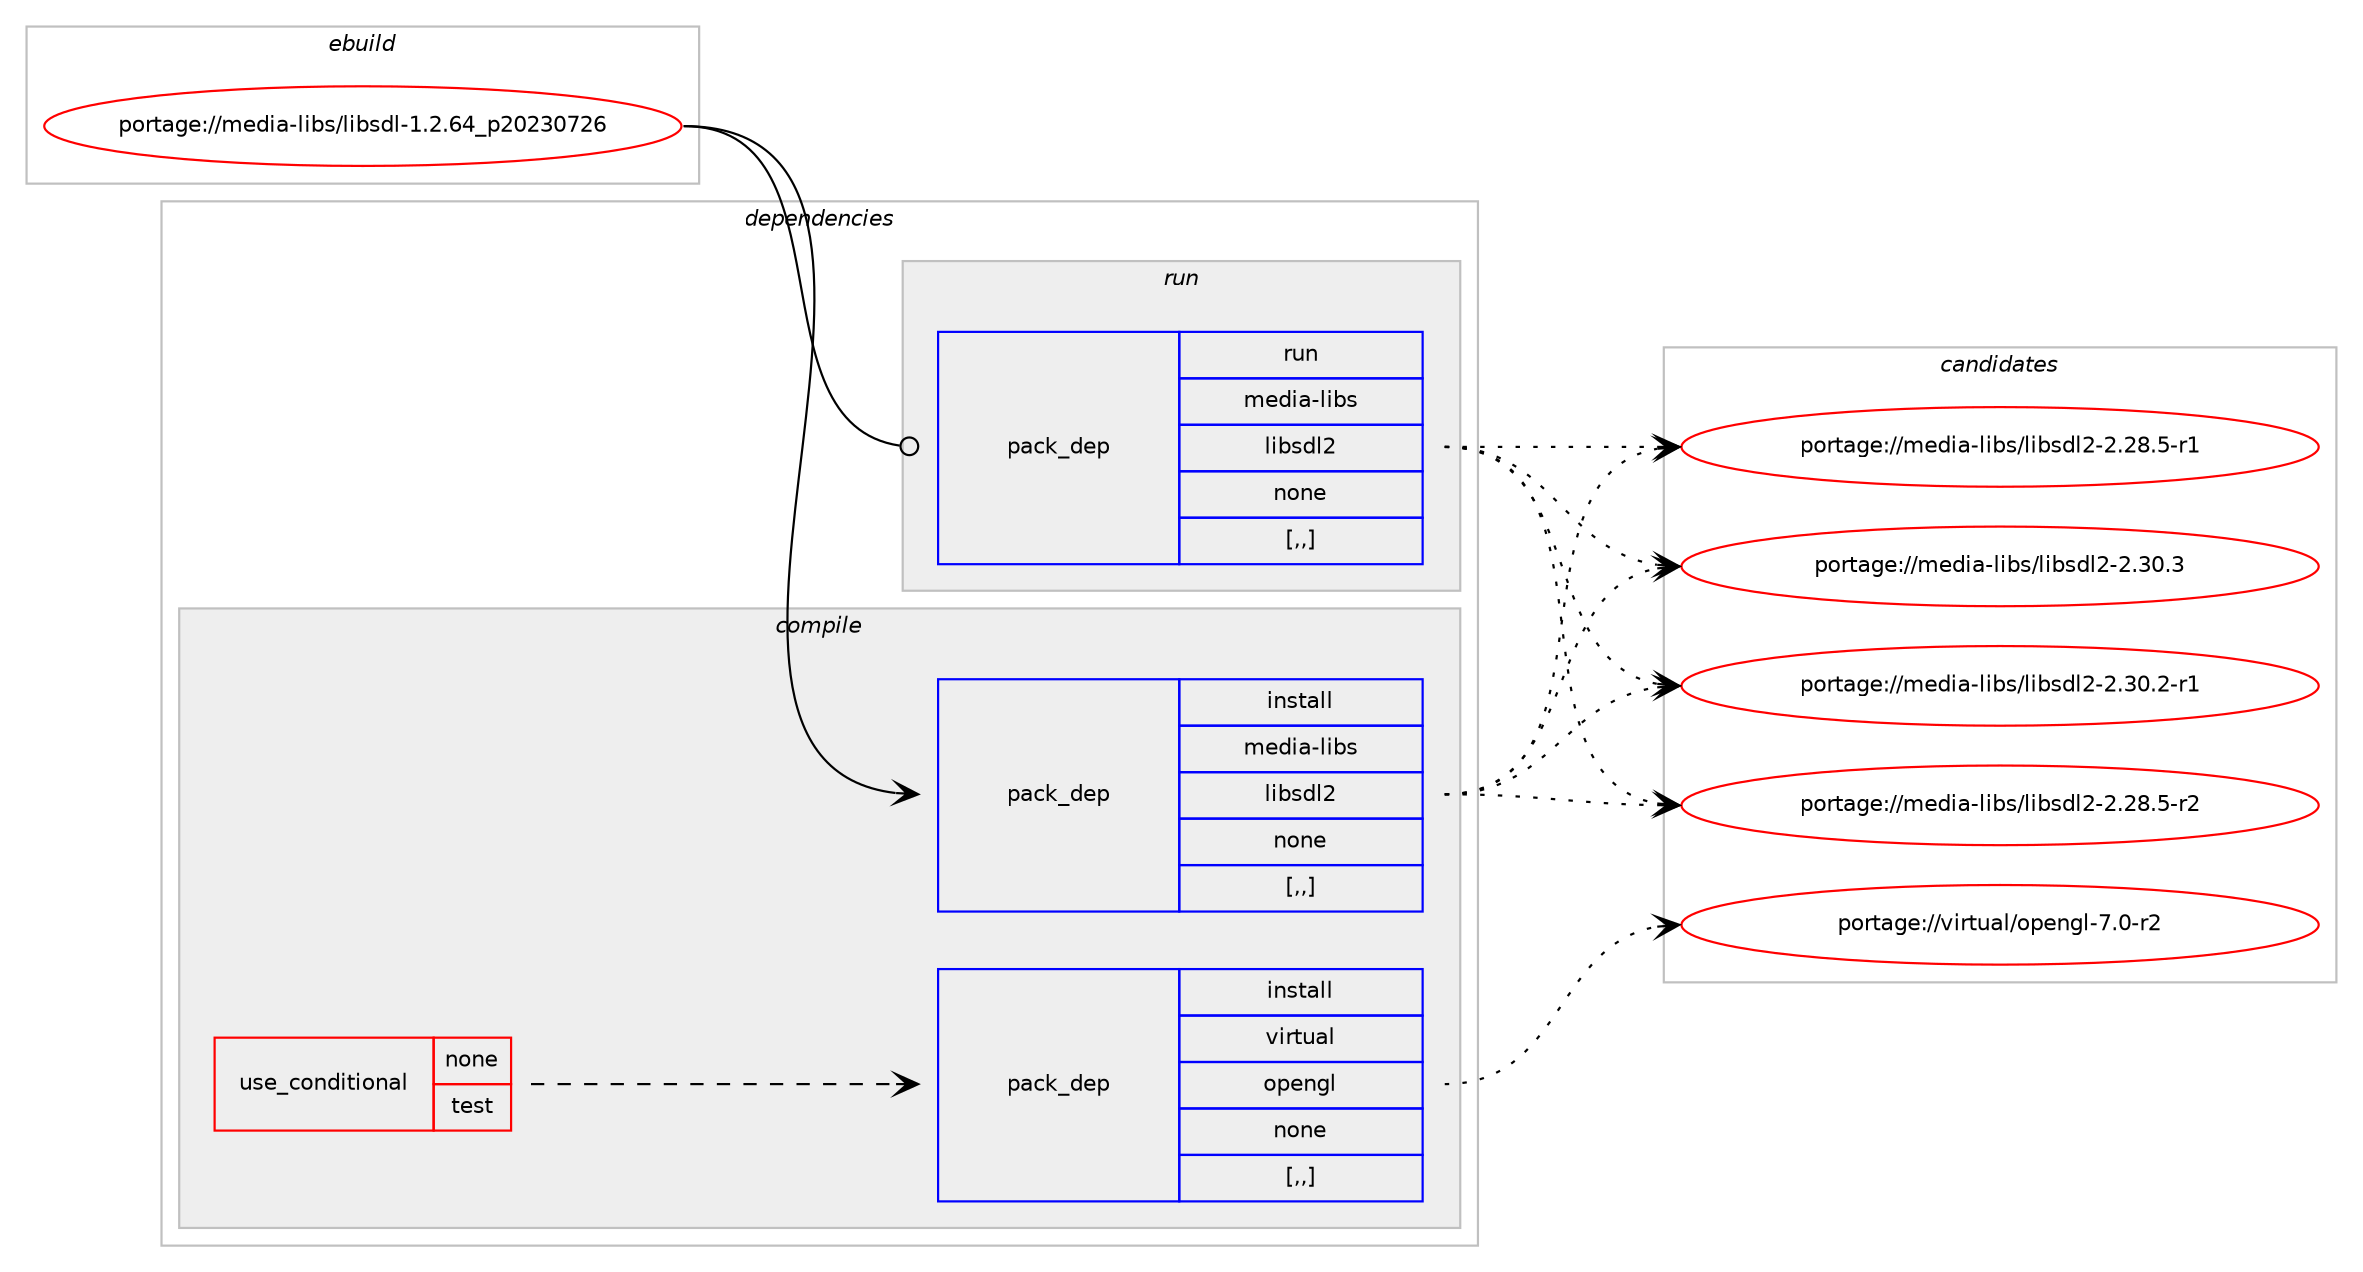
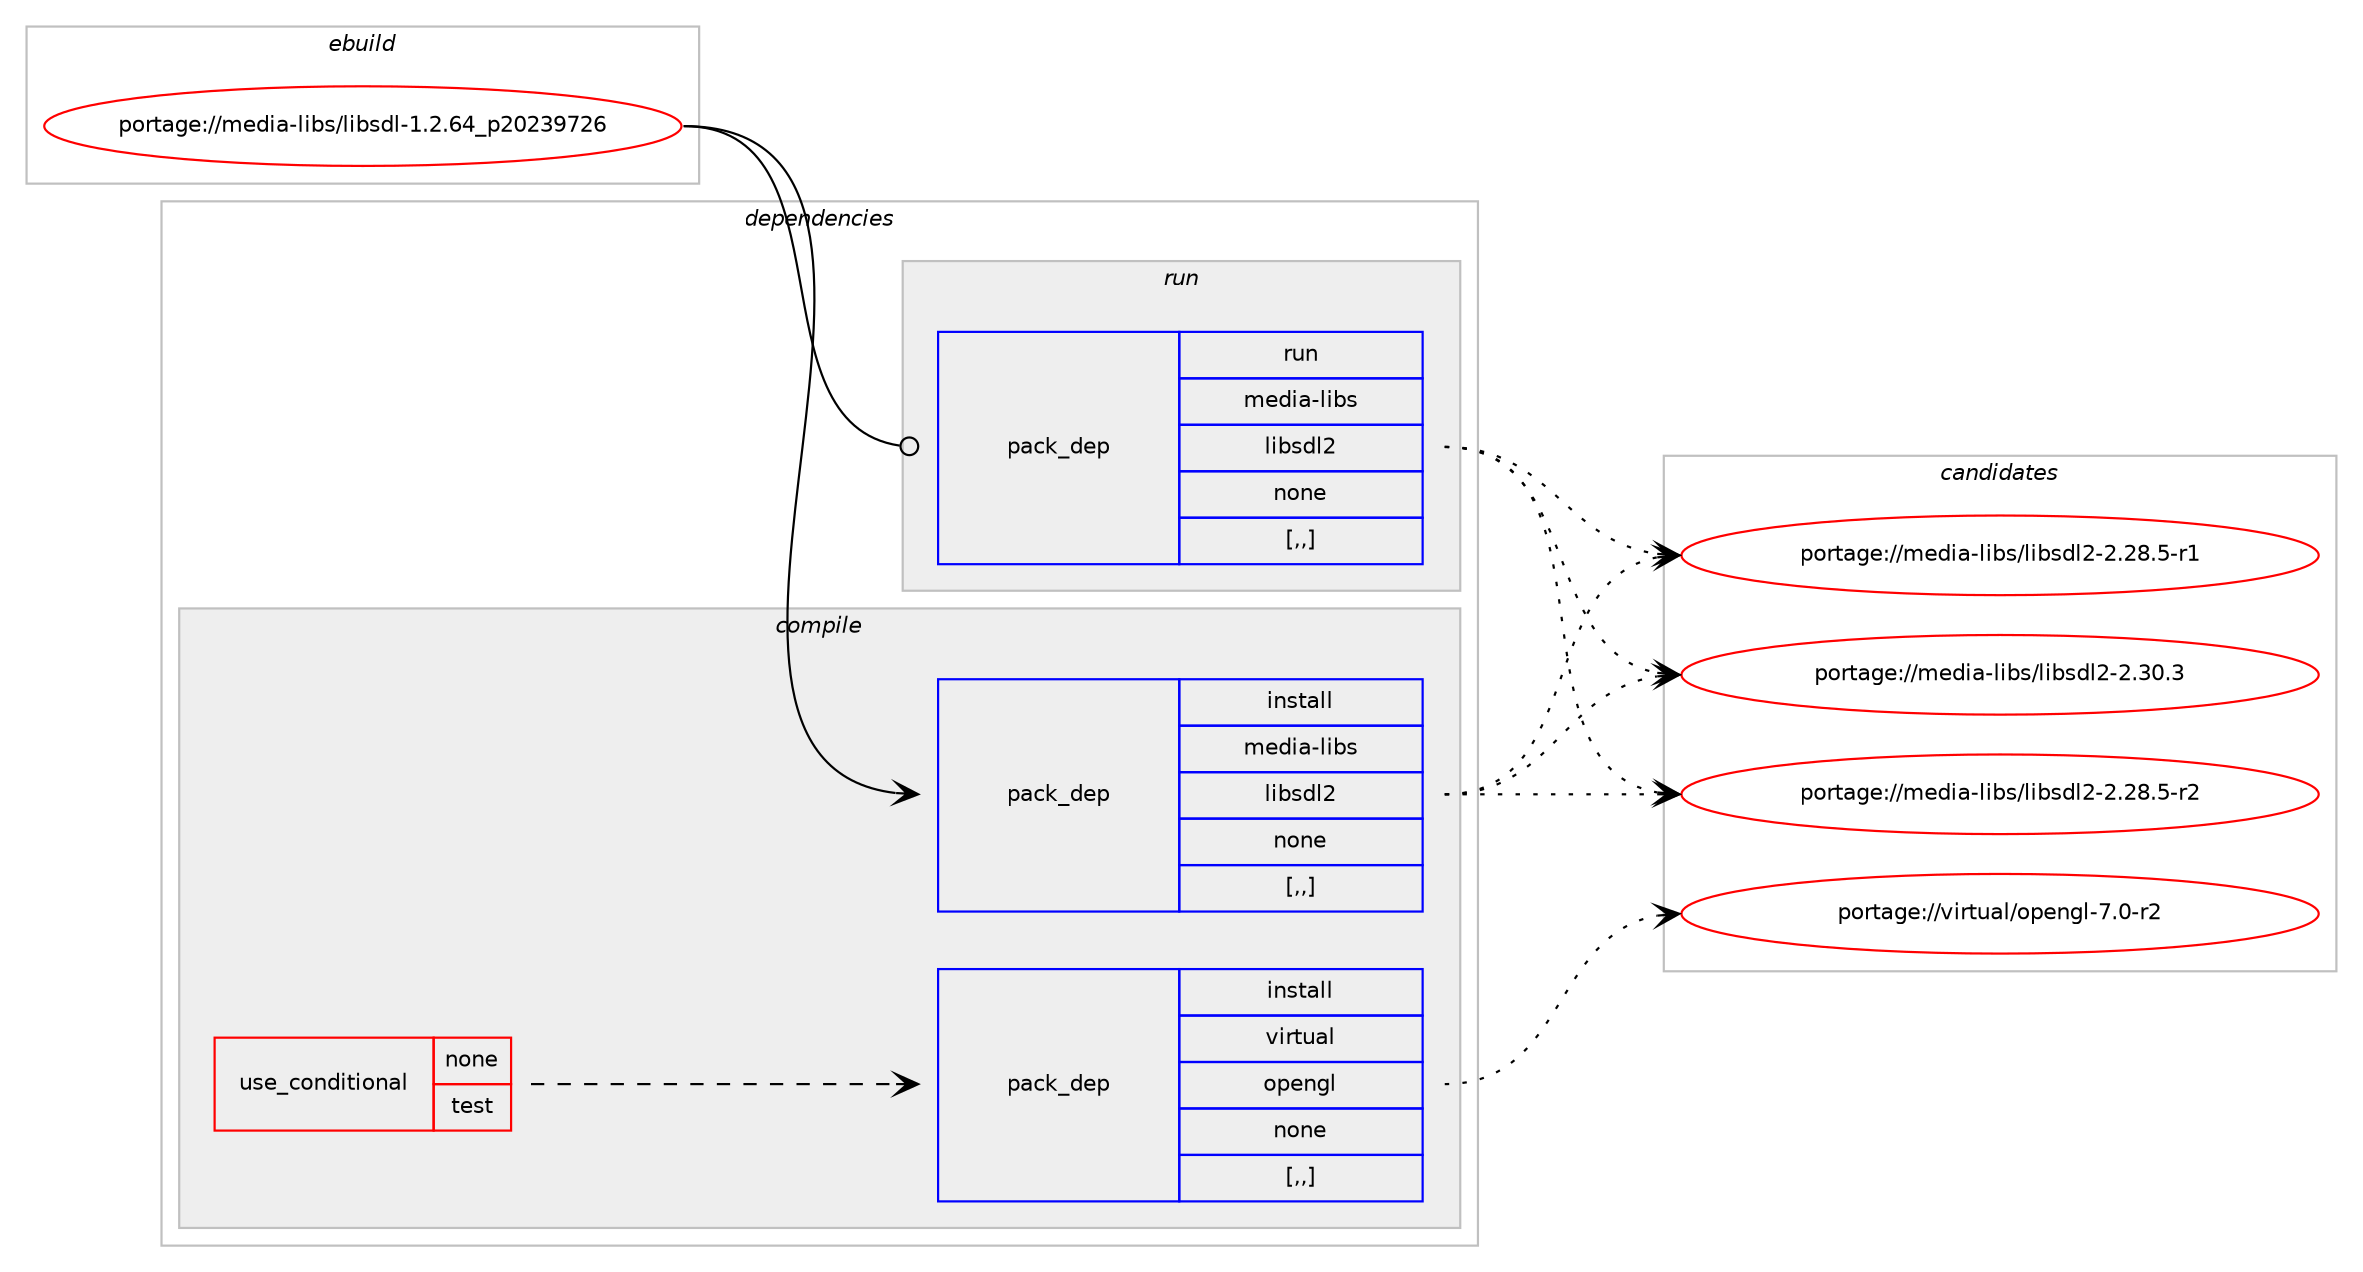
node "portage://media-libs/libsdl-1.2.64_p20230726": label "portage://media-libs/libsdl-1.2.64_p20230726" -> "portage://media-libs/libsdl-1.2.64_p20239726"
node "portage://media-libs/libsdl2-2.30.2-r1": removed
